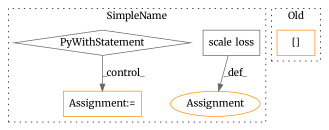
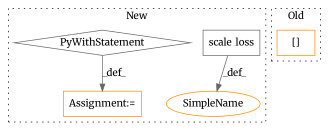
cluster "SimpleName": label "SimpleName" -> "New"
edge "PyWithStatement" -> "Assignment:=": label "_control_" -> "_def_"
node "Assignment": label "Assignment" -> "SimpleName"
